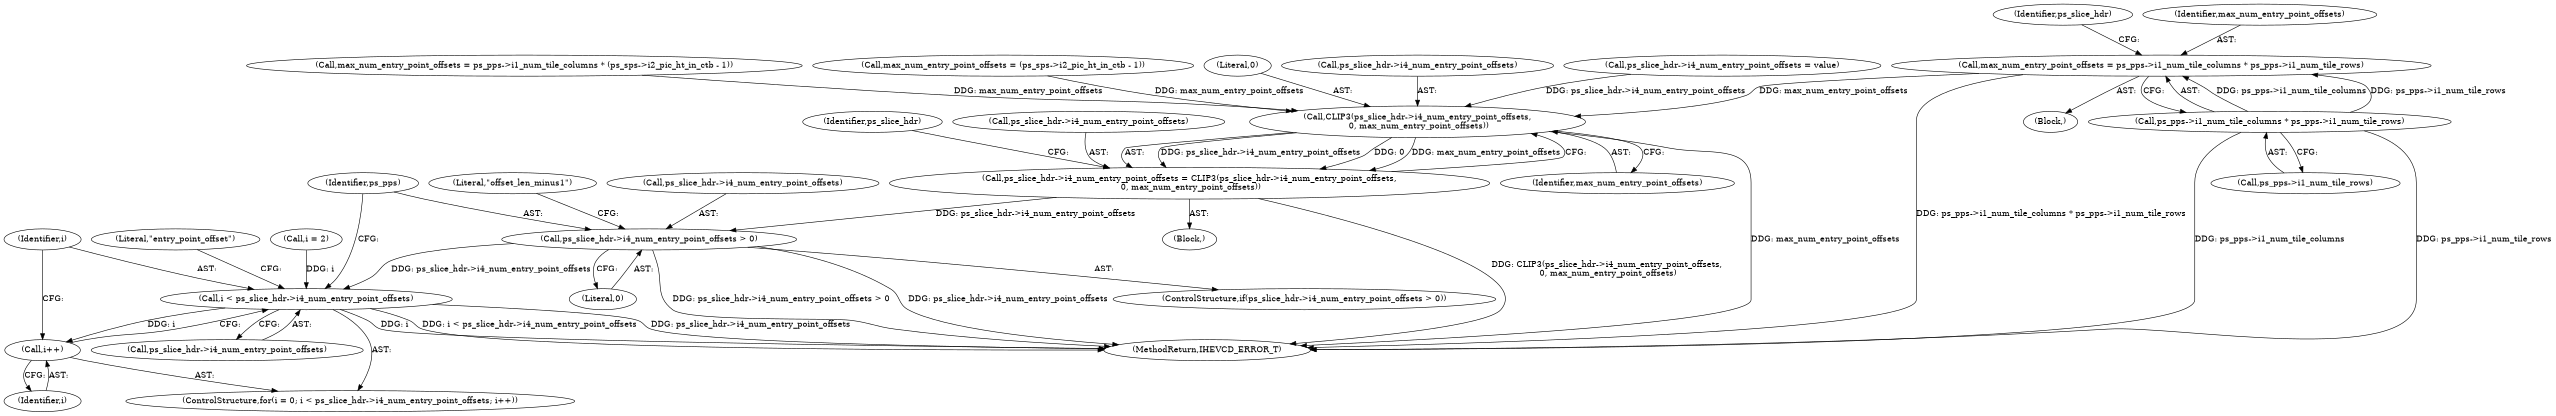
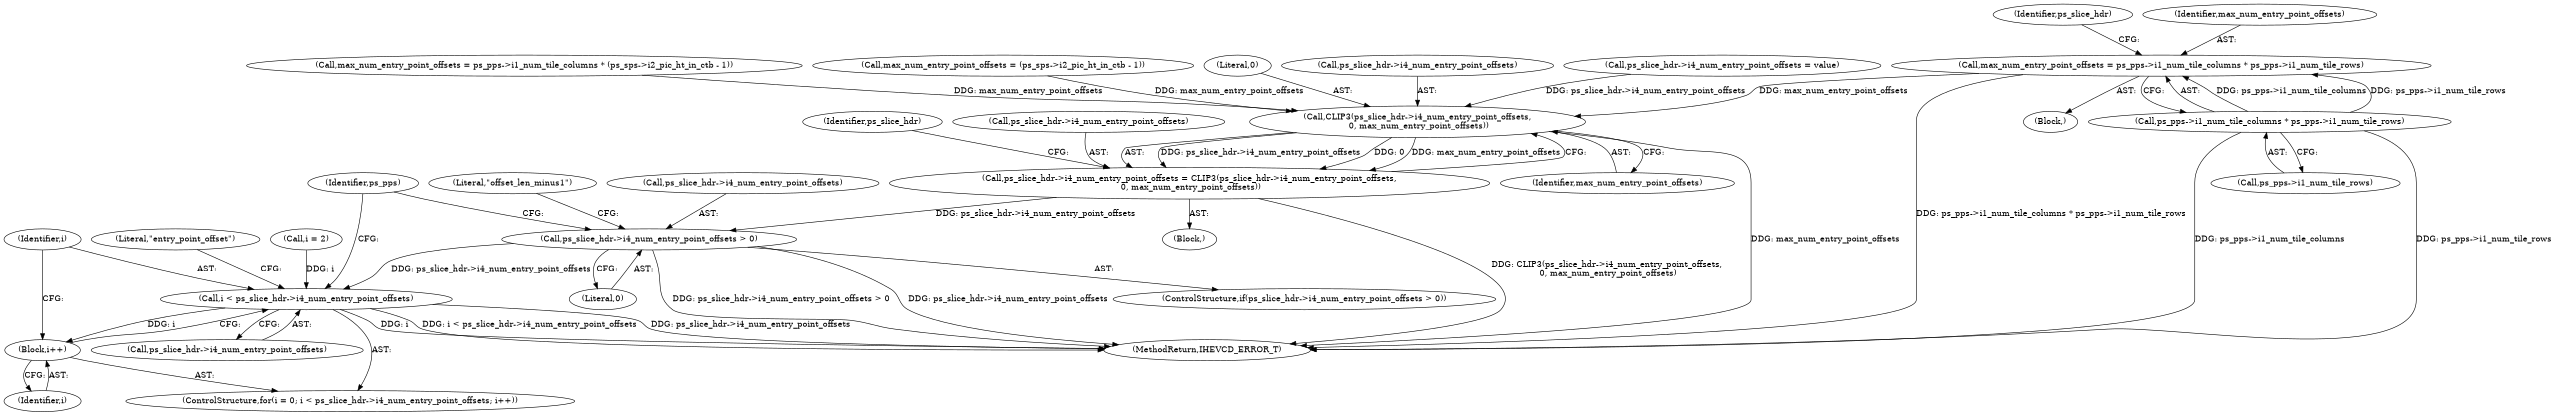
edge "(Identifier,ps_pps)" -> "(Call,ps_slice_hdr->i4_num_entry_point_offsets > 0)": label "AST: " -> "CFG: "
node "(Call,i++)": label "(Call,i++)" -> "(Block,i++)"
